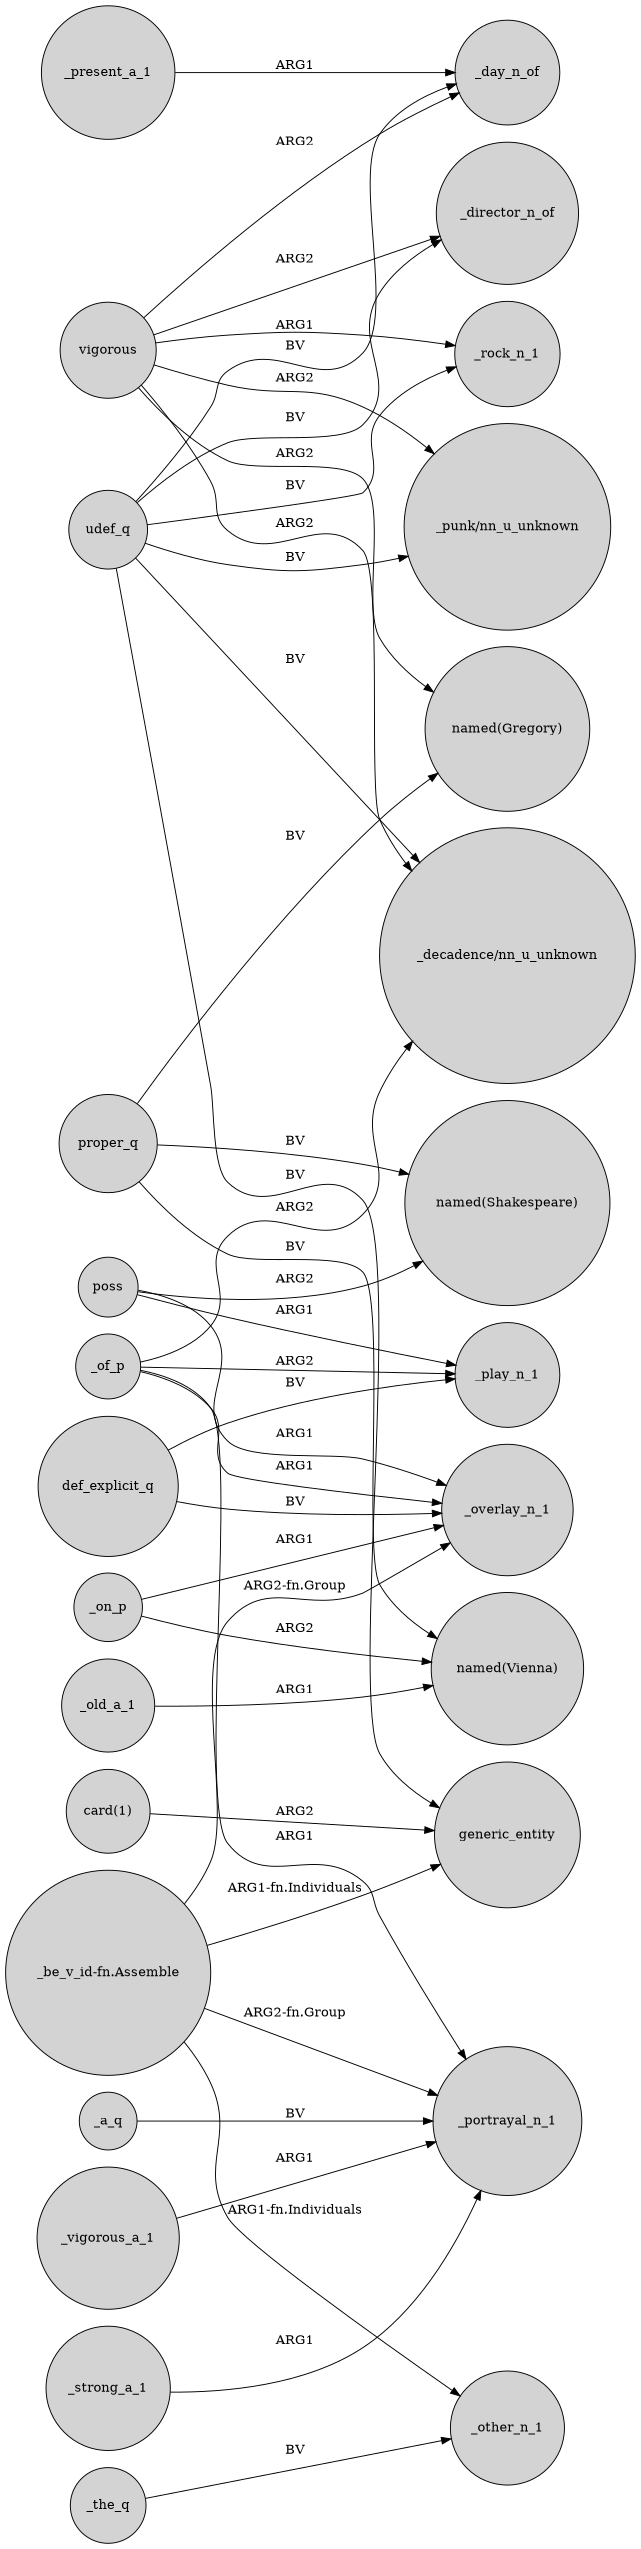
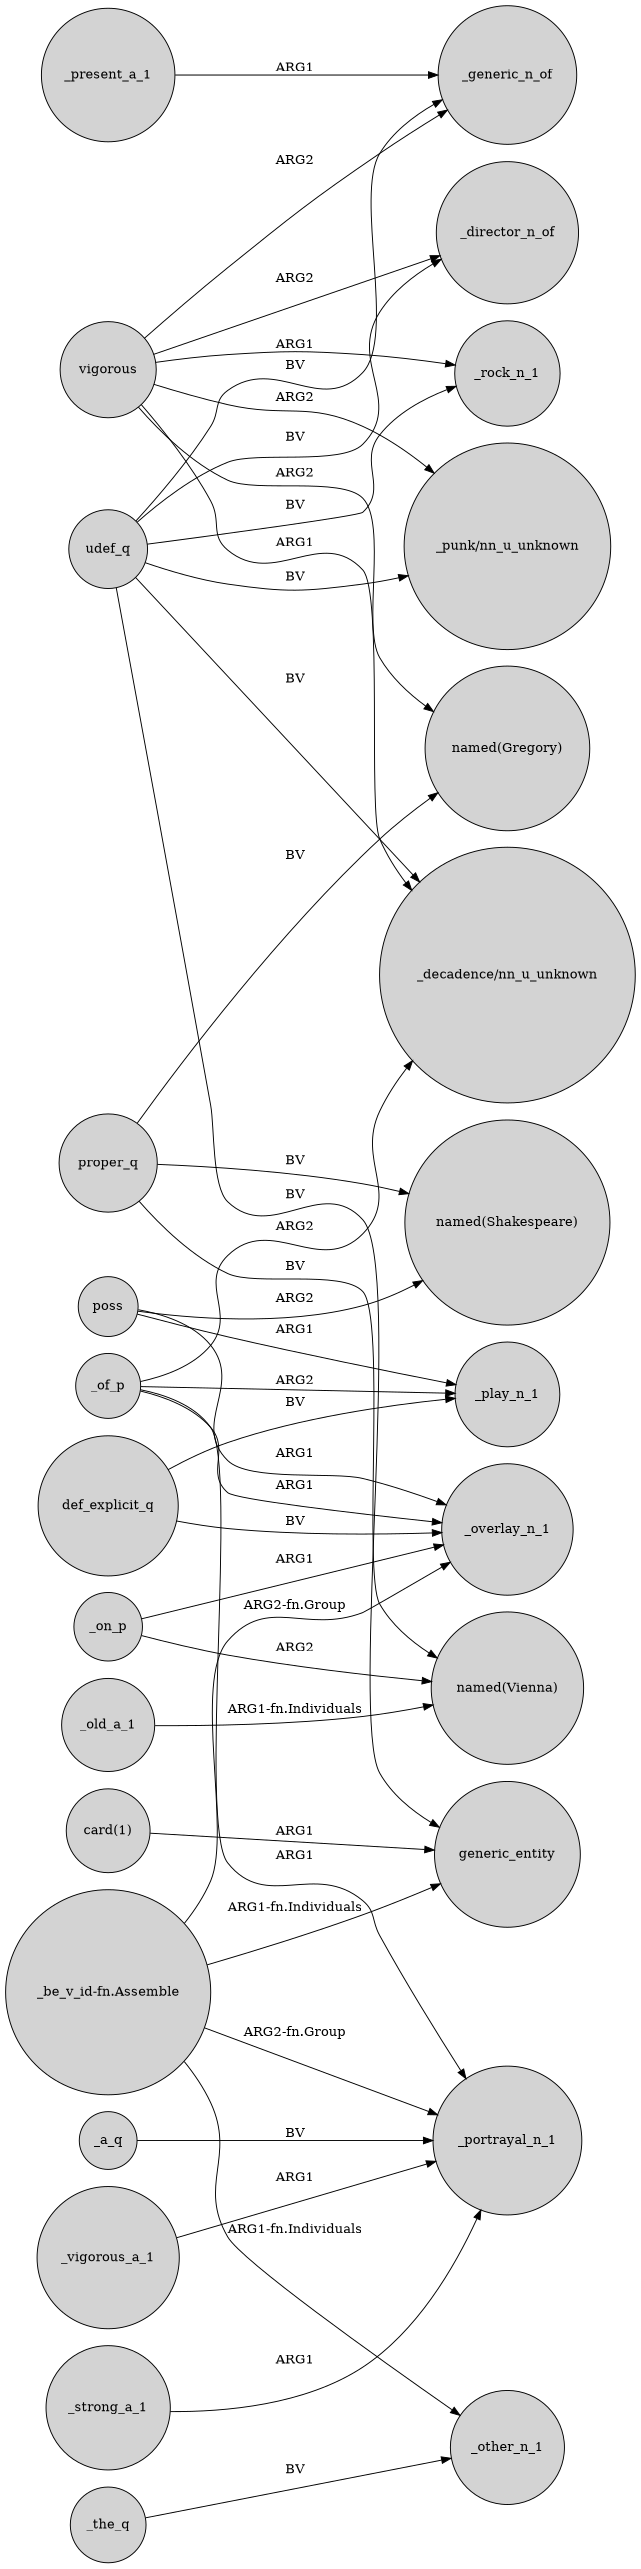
node "_day_n_of": label "_day_n_of" -> "_generic_n_of"
edge "vigorous" -> "_decadence/nn_u_unknown": label "ARG2" -> "ARG1"
edge "_old_a_1" -> "named(Vienna)": label "ARG1" -> "ARG1-fn.Individuals"
edge "card(1)" -> "generic_entity": label "ARG2" -> "ARG1"
